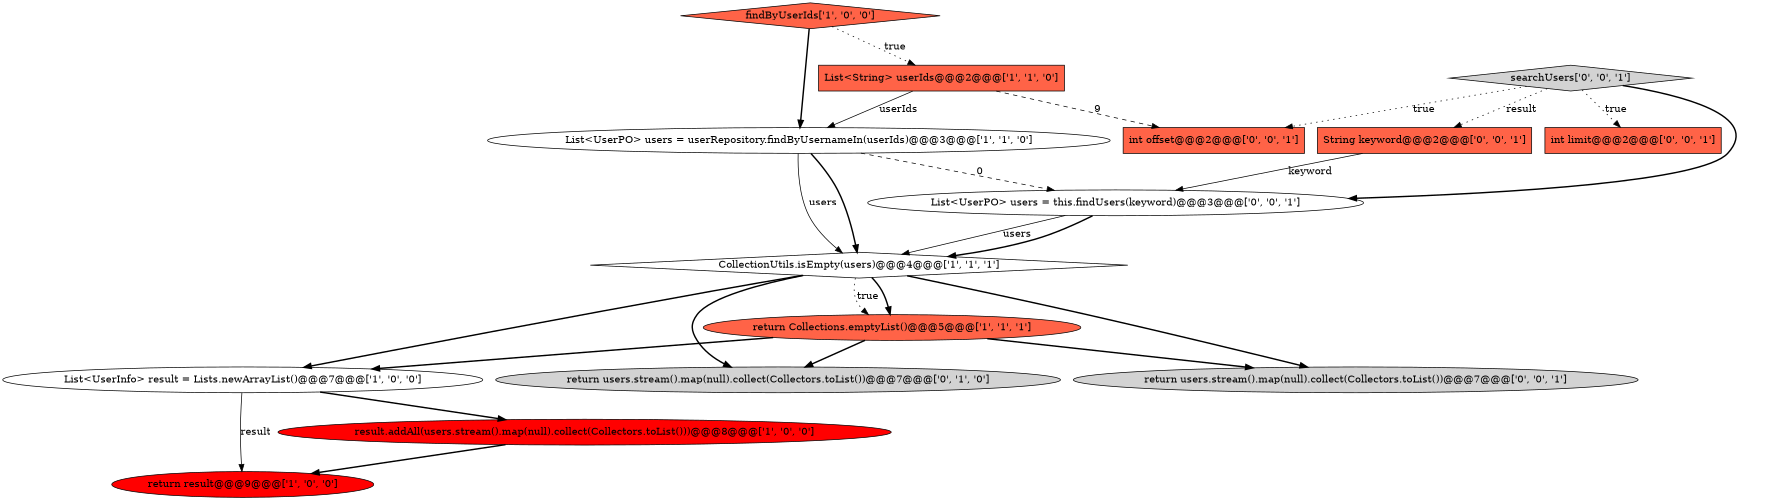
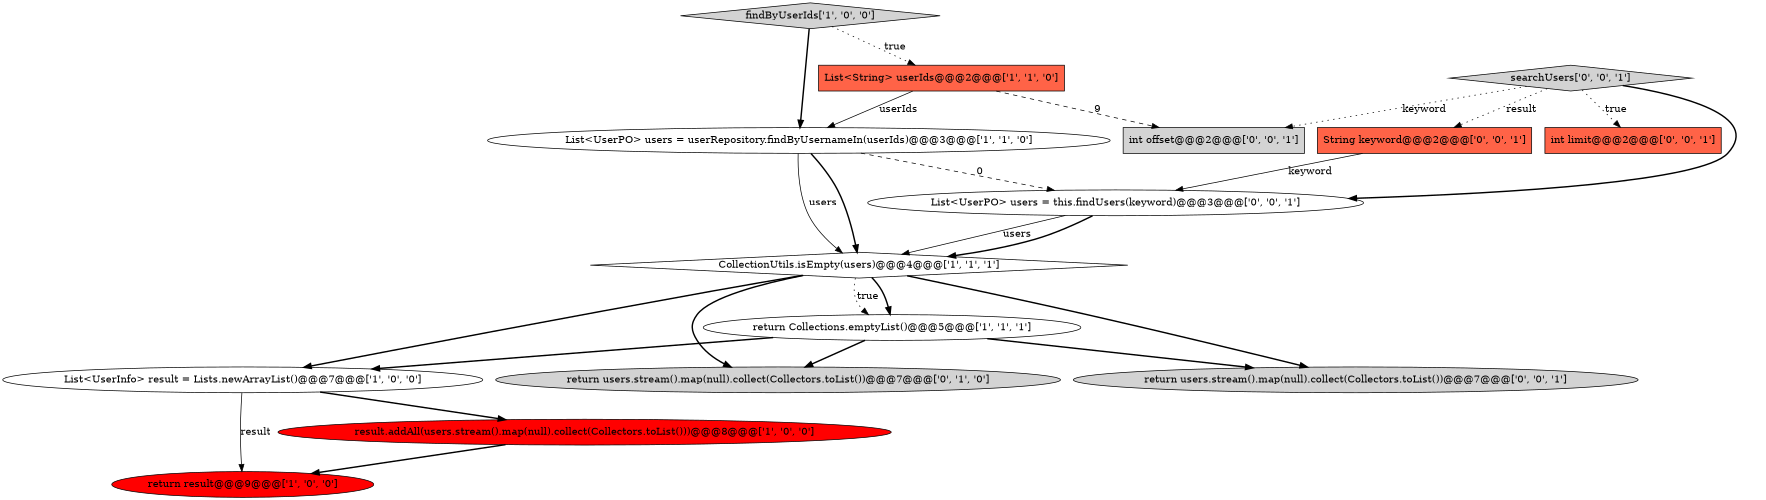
node "findByUserIds['1', '0', '0']": fillcolor tomato -> lightgray
edge "searchUsers['0', '0', '1']" -> "int offset@@@2@@@['0', '0', '1']": label "true" -> "keyword"
node "int offset@@@2@@@['0', '0', '1']": fillcolor tomato -> lightgray
node "return Collections.emptyList()@@@5@@@['1', '1', '1']": fillcolor tomato -> white
